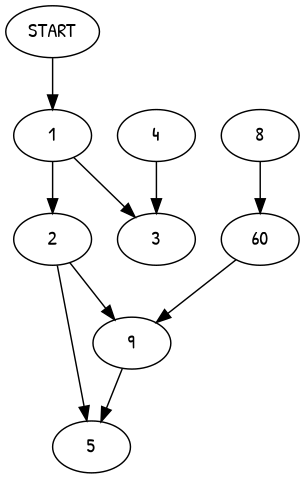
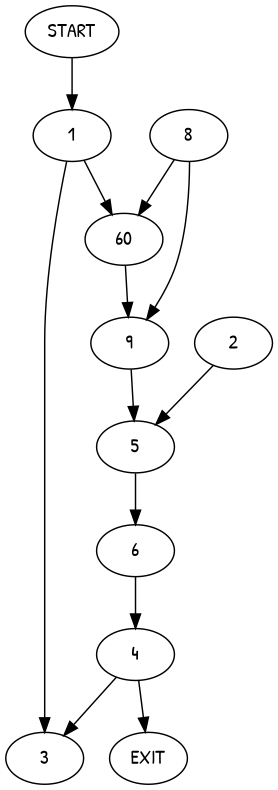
edge "1" -> "2": now "1" -> "60"
edge "2" -> "9": now "8" -> "9"
node "6": added
node "EXIT": added
